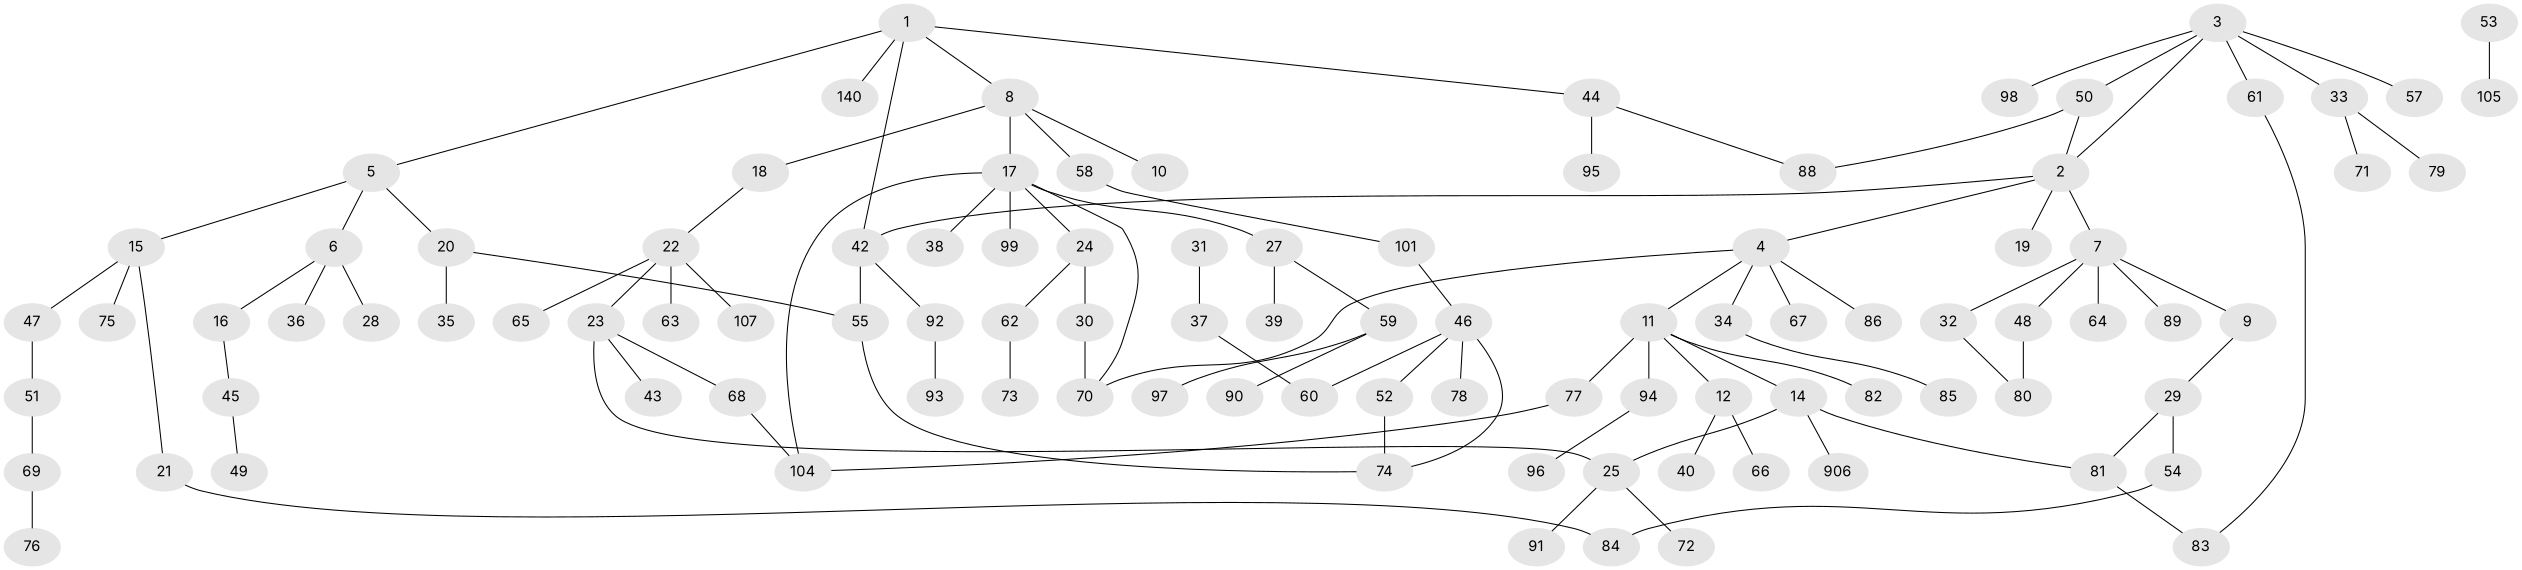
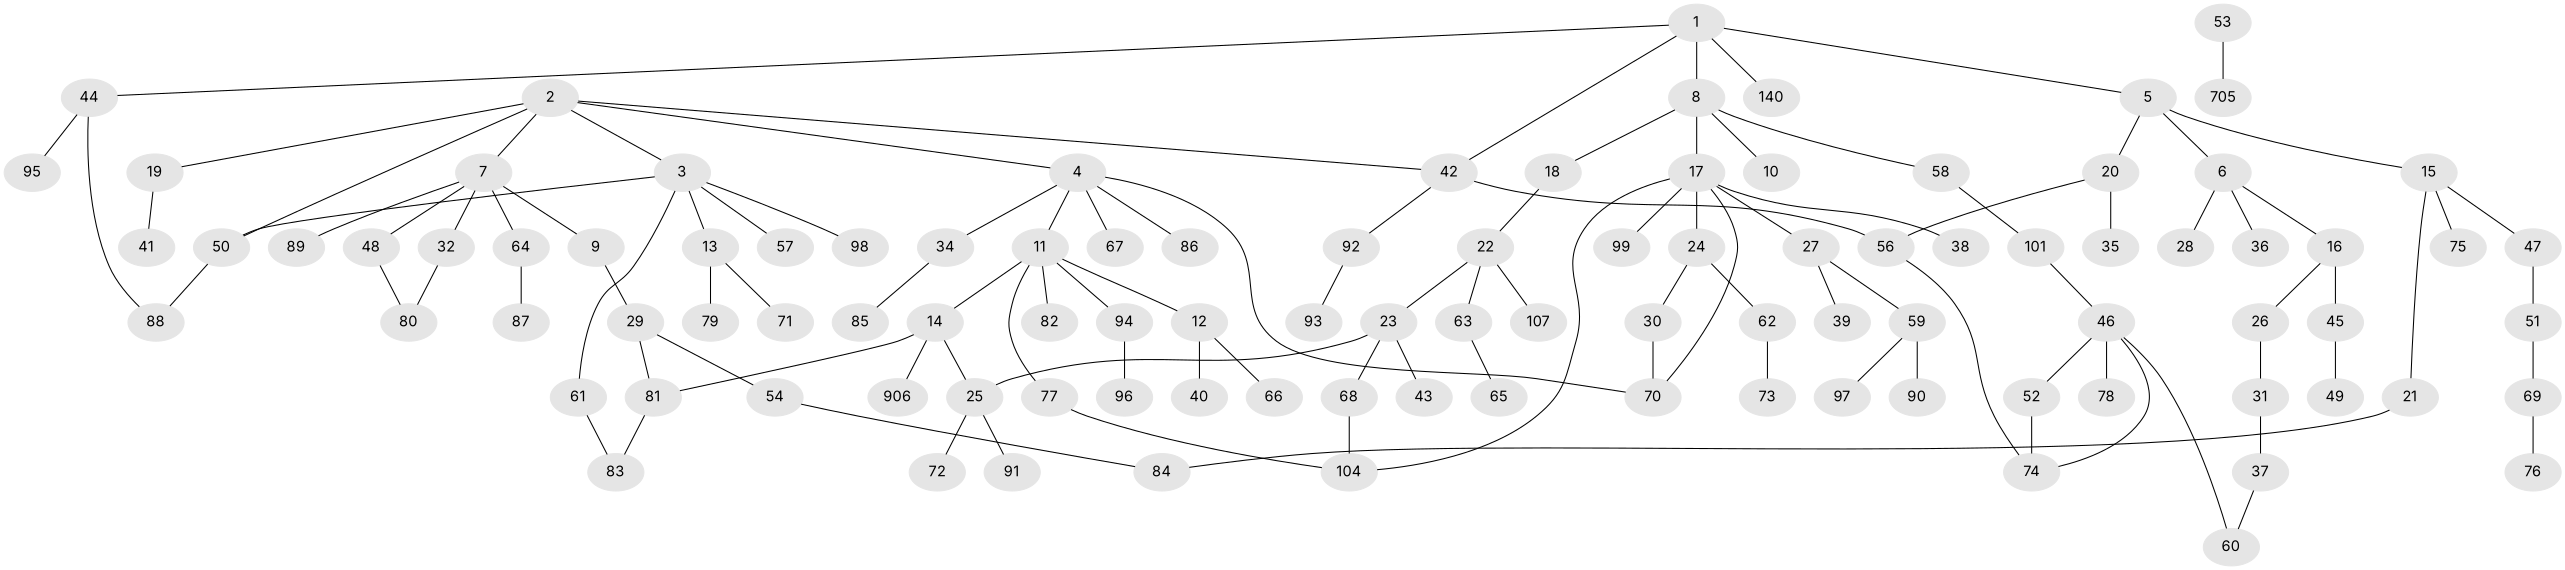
node "33": label "33" -> "13"
node "105": label "105" -> "705"
node "41": added
edge "22" -- "65": now "63" -- "65"
node "87": added
node "55": label "55" -> "56"
node "26": added
